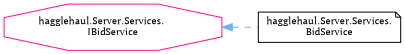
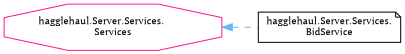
node "hagglehaul.Server.Services. IBidService": label "hagglehaul.Server.Services. IBidService" -> "hagglehaul.Server.Services. Services"
